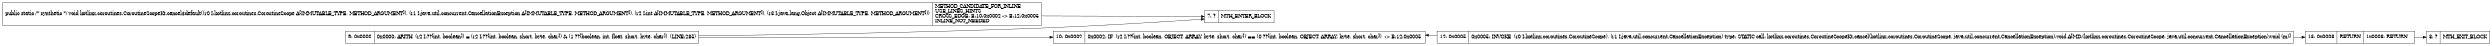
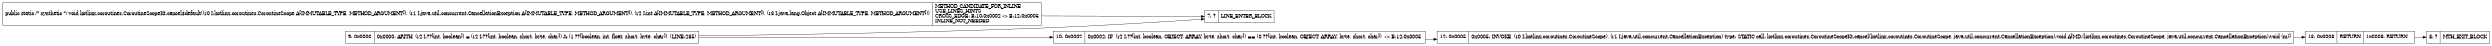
node "7: ?": text "MTH_ENTER_BLOCK" -> "LINE_ENTER_BLOCK"
edge "12: 0x0005" -> "10: 0x0002": reversed
